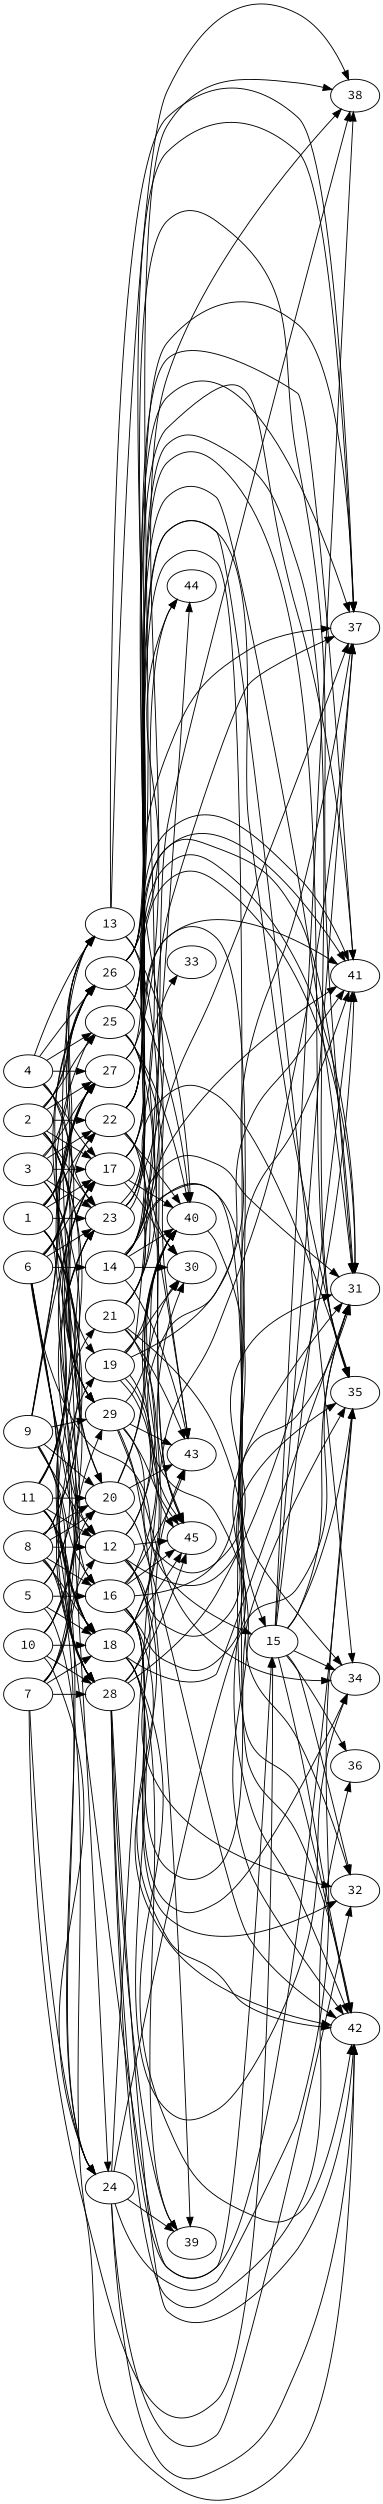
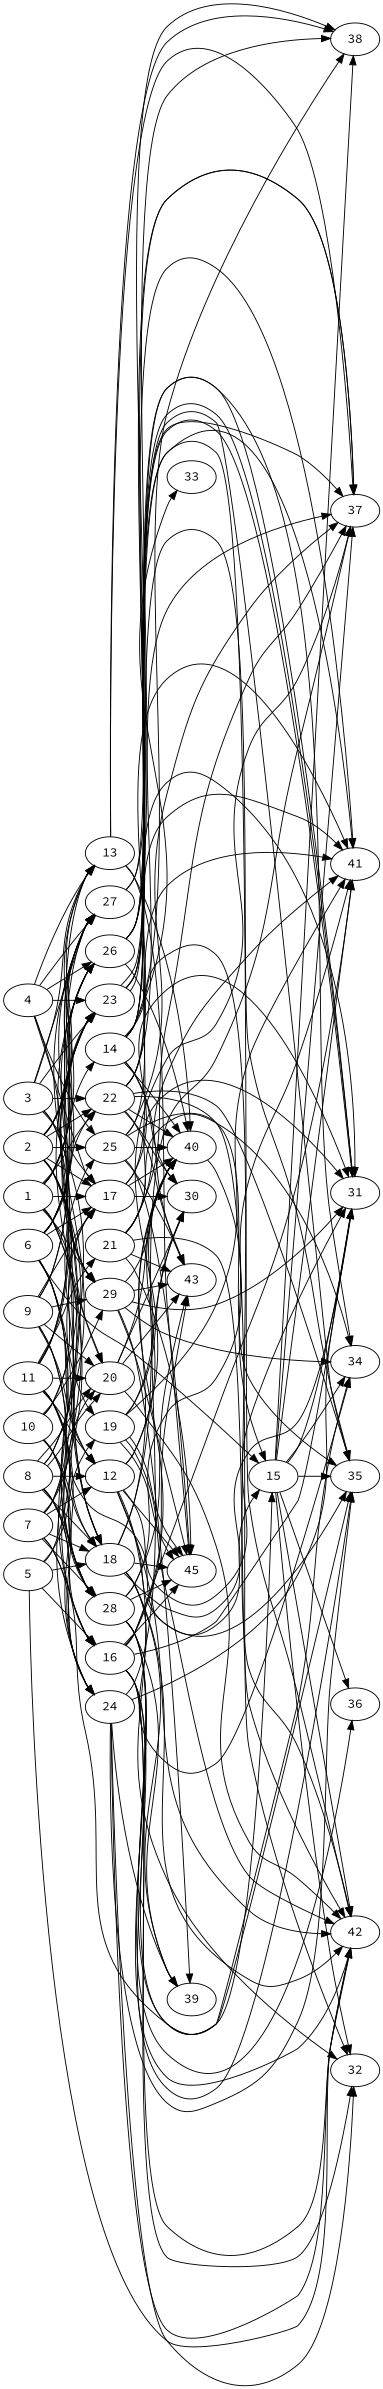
node "44": removed
